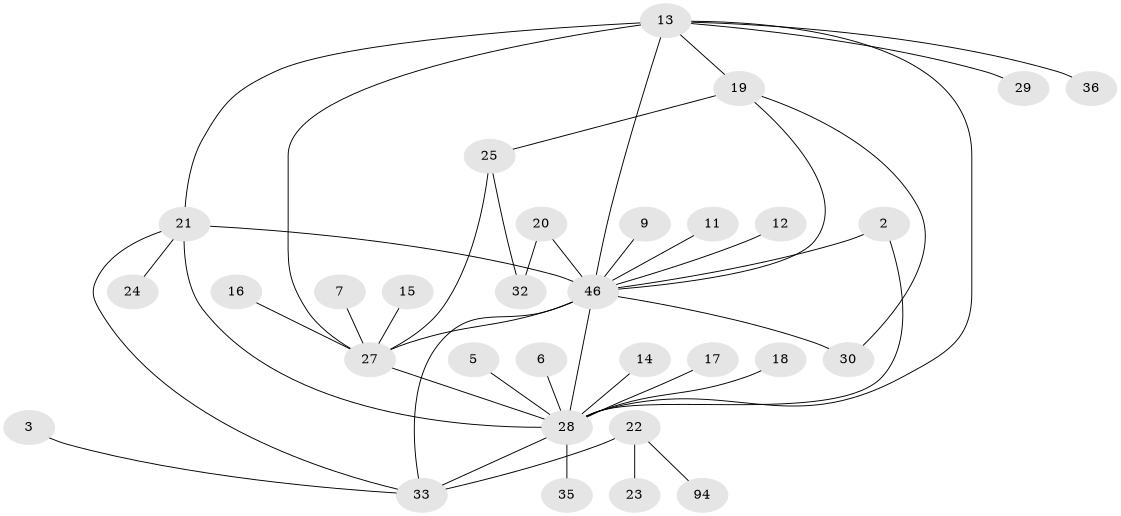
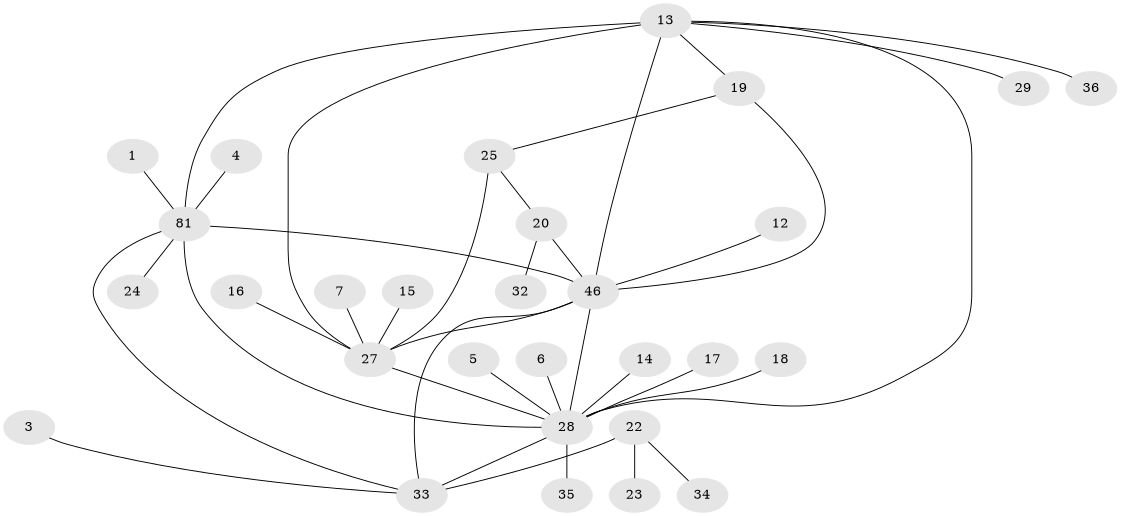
node "1": added
node "4": added
node "21": label "21" -> "81"
edge "25" -- "32": now "25" -- "20"
node "9": removed
node "11": removed
node "2": removed
node "30": removed
node "94": label "94" -> "34"
